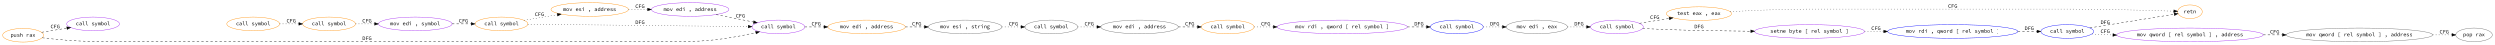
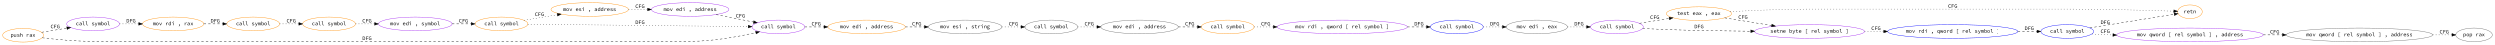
edge "test eax , eax" -> "setne byte [ rel symbol ]": added, label "CFG"
node "mov rdi , rax": added
